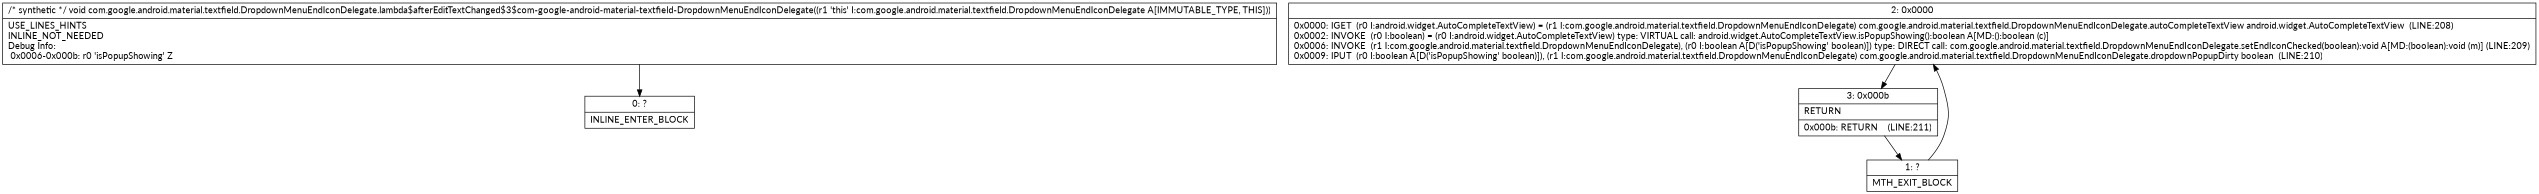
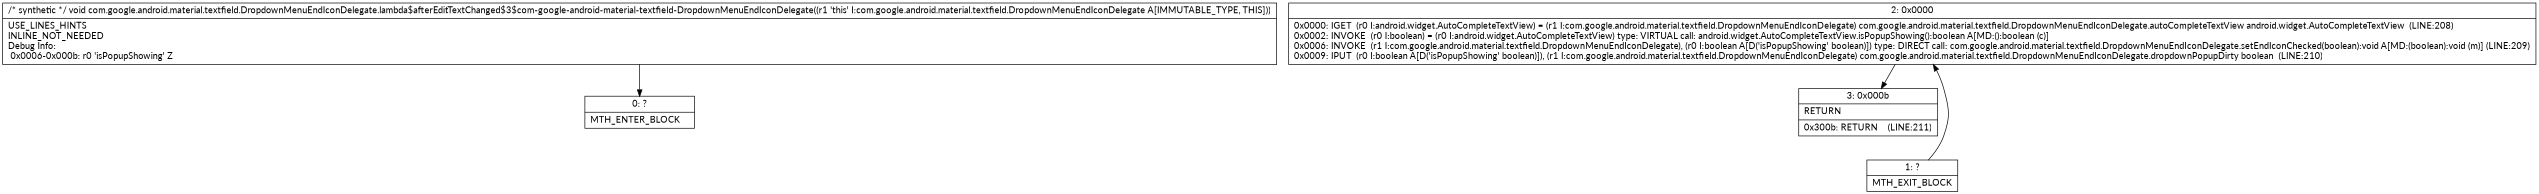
node "0: ?": text "INLINE_ENTER_BLOCK" -> "MTH_ENTER_BLOCK"
node "3: 0x000b": text "0x000b: RETURN    (LINE:211)" -> "0x300b: RETURN    (LINE:211)"
edge "3: 0x000b" -> "1: ?": removed
